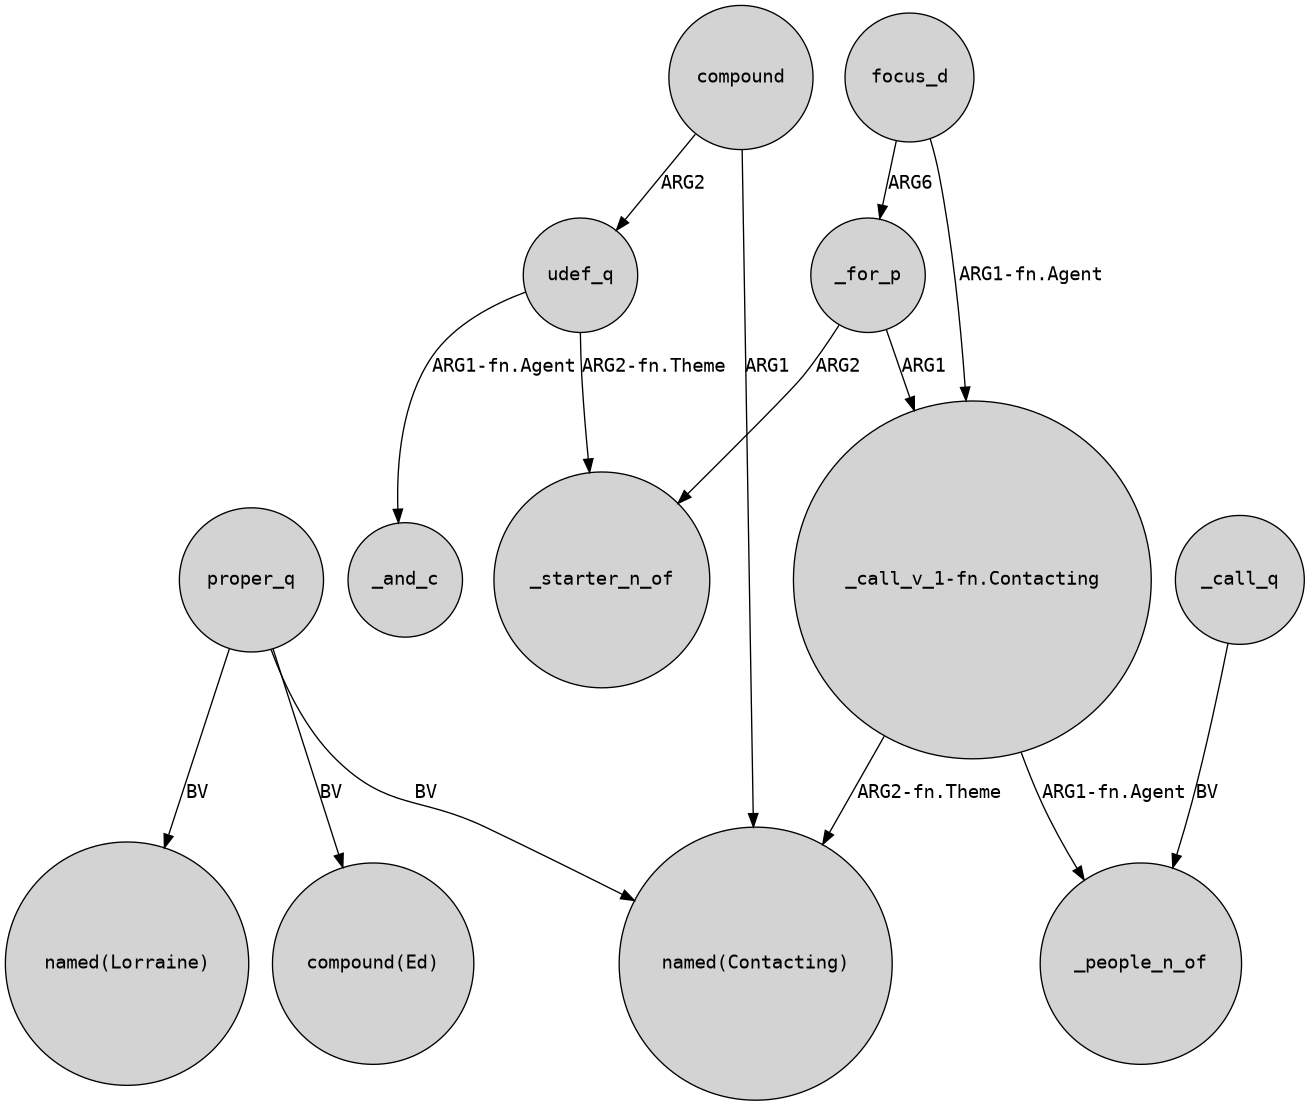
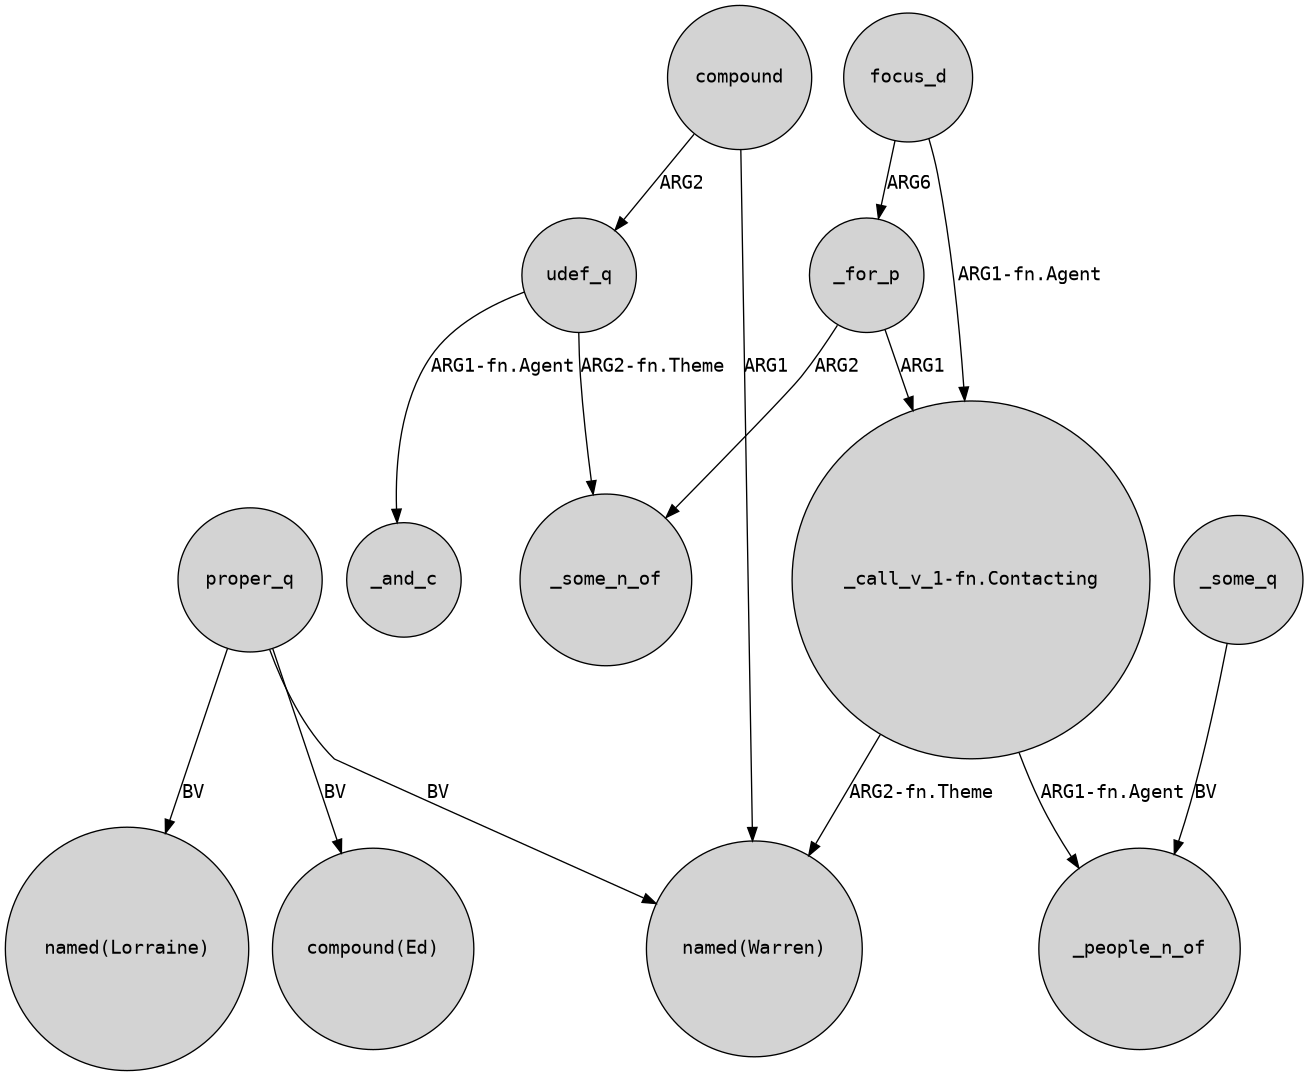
node "_starter_n_of": label "_starter_n_of" -> "_some_n_of"
node "_call_q": label "_call_q" -> "_some_q"
node "named(Contacting)": label "named(Contacting)" -> "named(Warren)"
